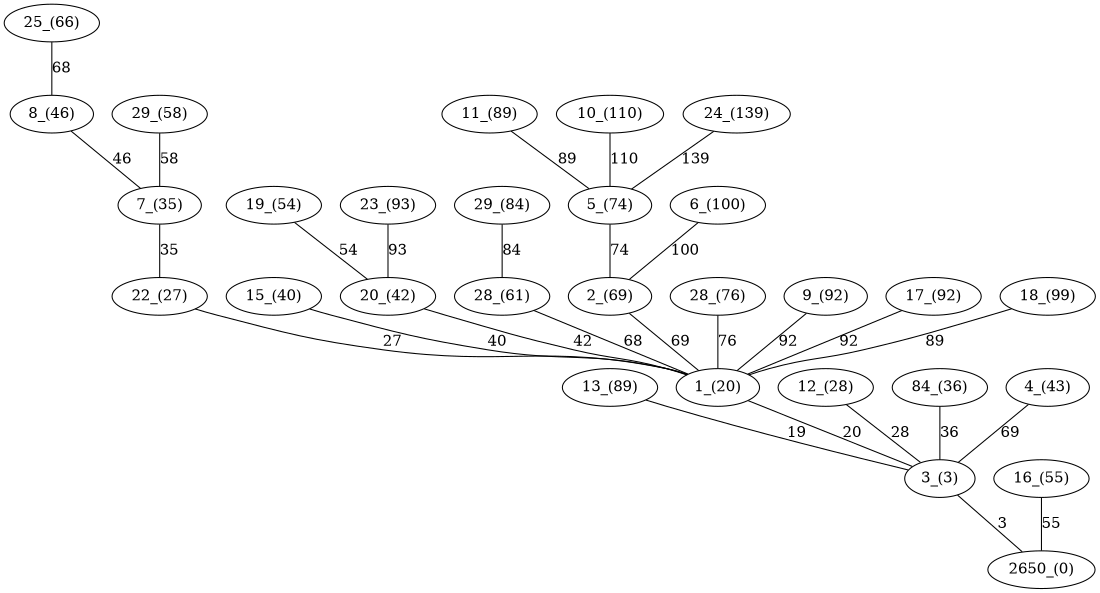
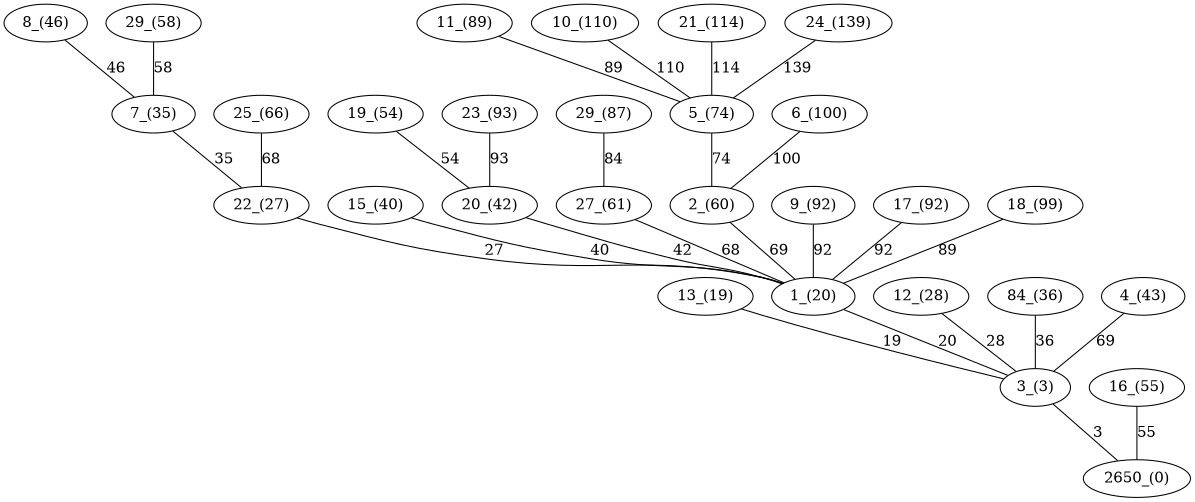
node "21_(114)": added
edge "25_(66)" -- "8_(46)": now "25_(66)" -- "22_(27)"
node "29_(84)": label "29_(84)" -> "29_(87)"
node "28_(61)": label "28_(61)" -> "27_(61)"
node "2_(69)": label "2_(69)" -> "2_(60)"
node "28_(76)": removed
node "13_(89)": label "13_(89)" -> "13_(19)"
